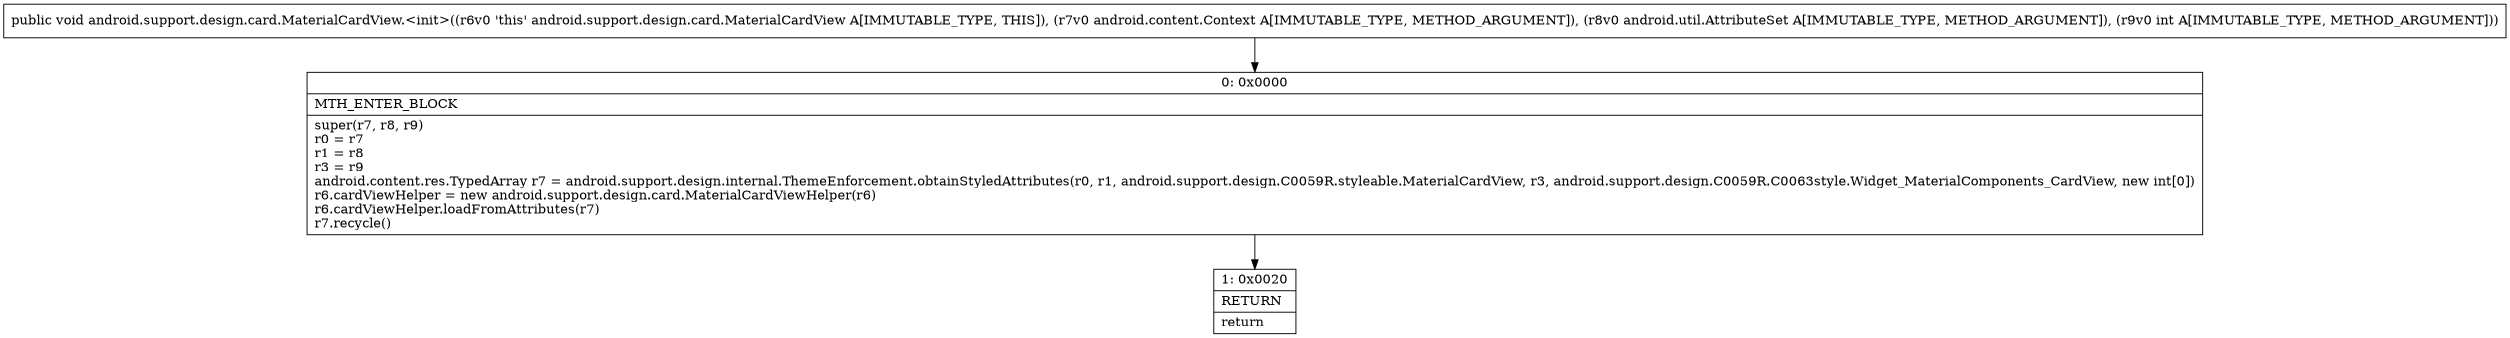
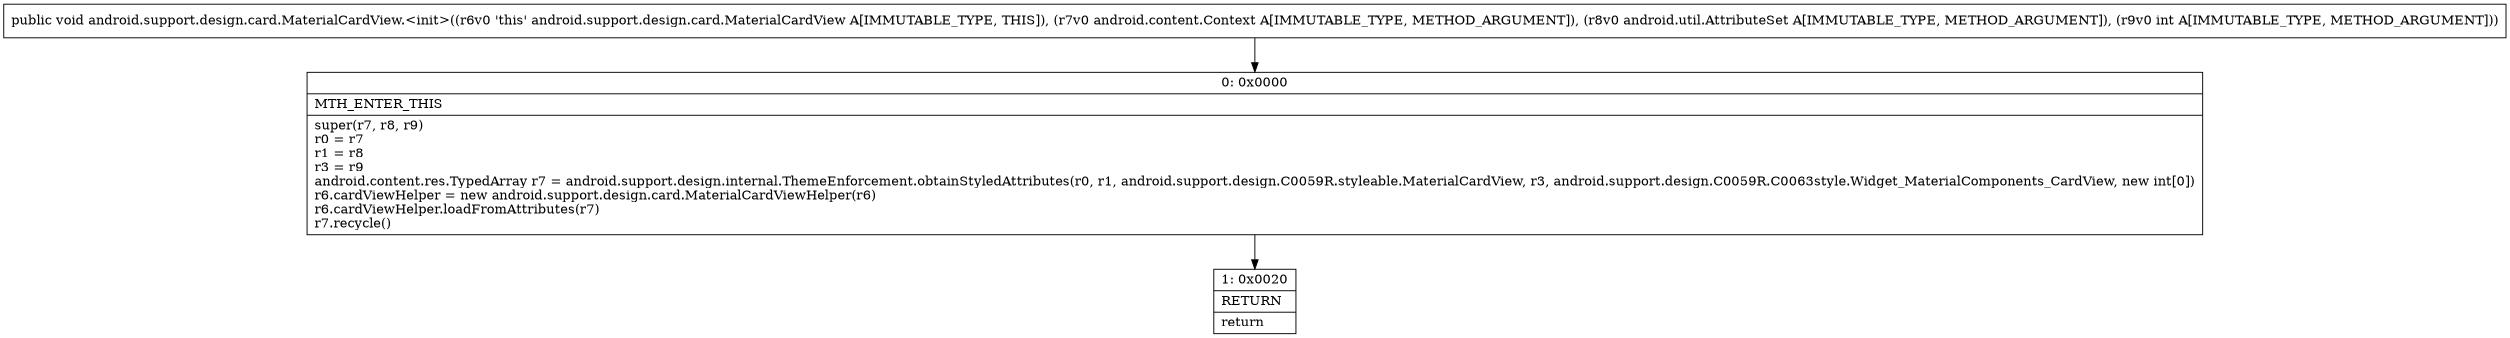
node "0: 0x0000": text "MTH_ENTER_BLOCK" -> "MTH_ENTER_THIS"
